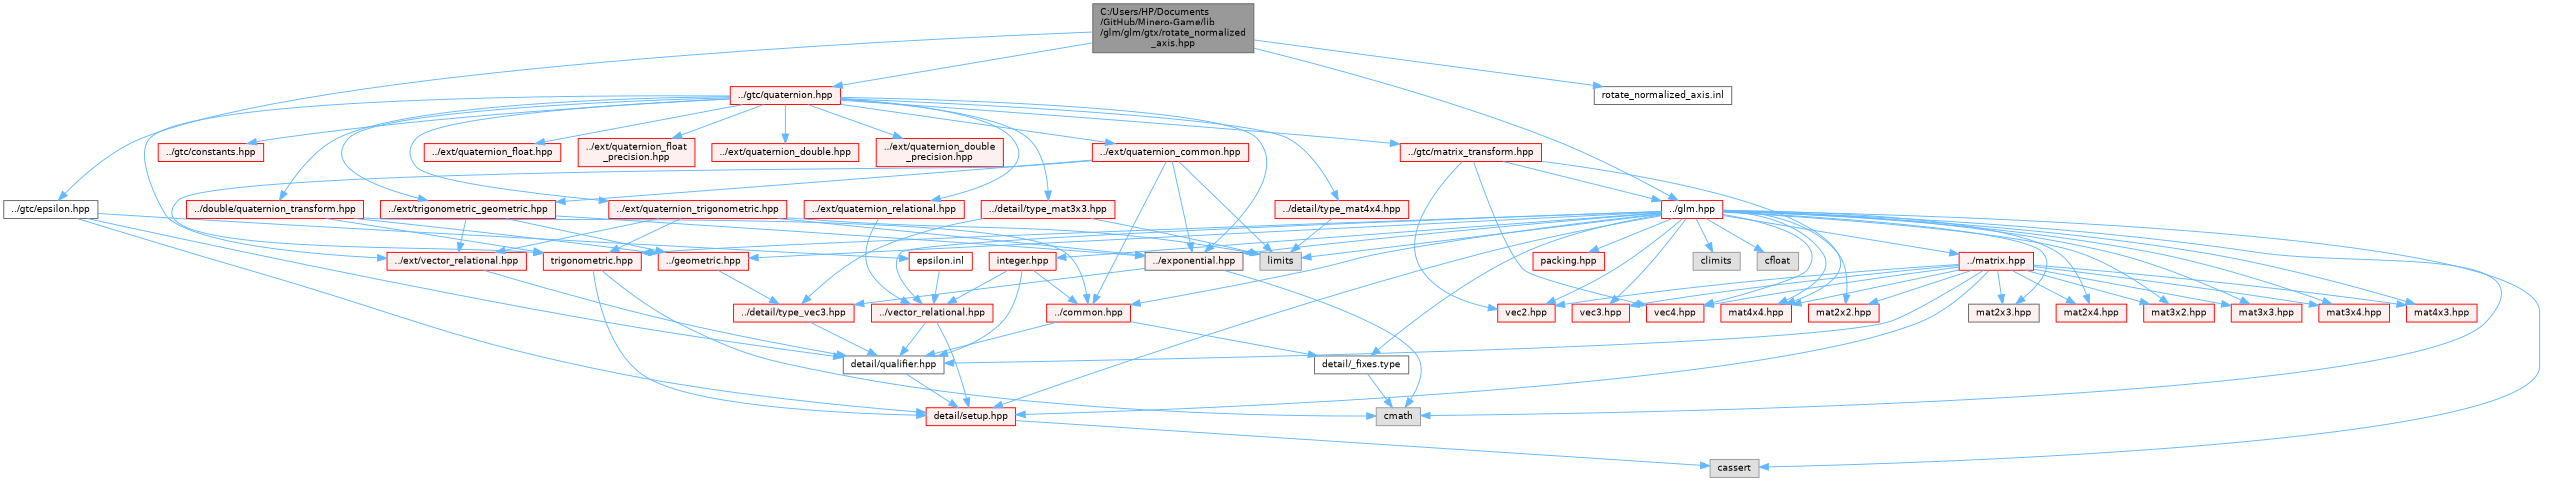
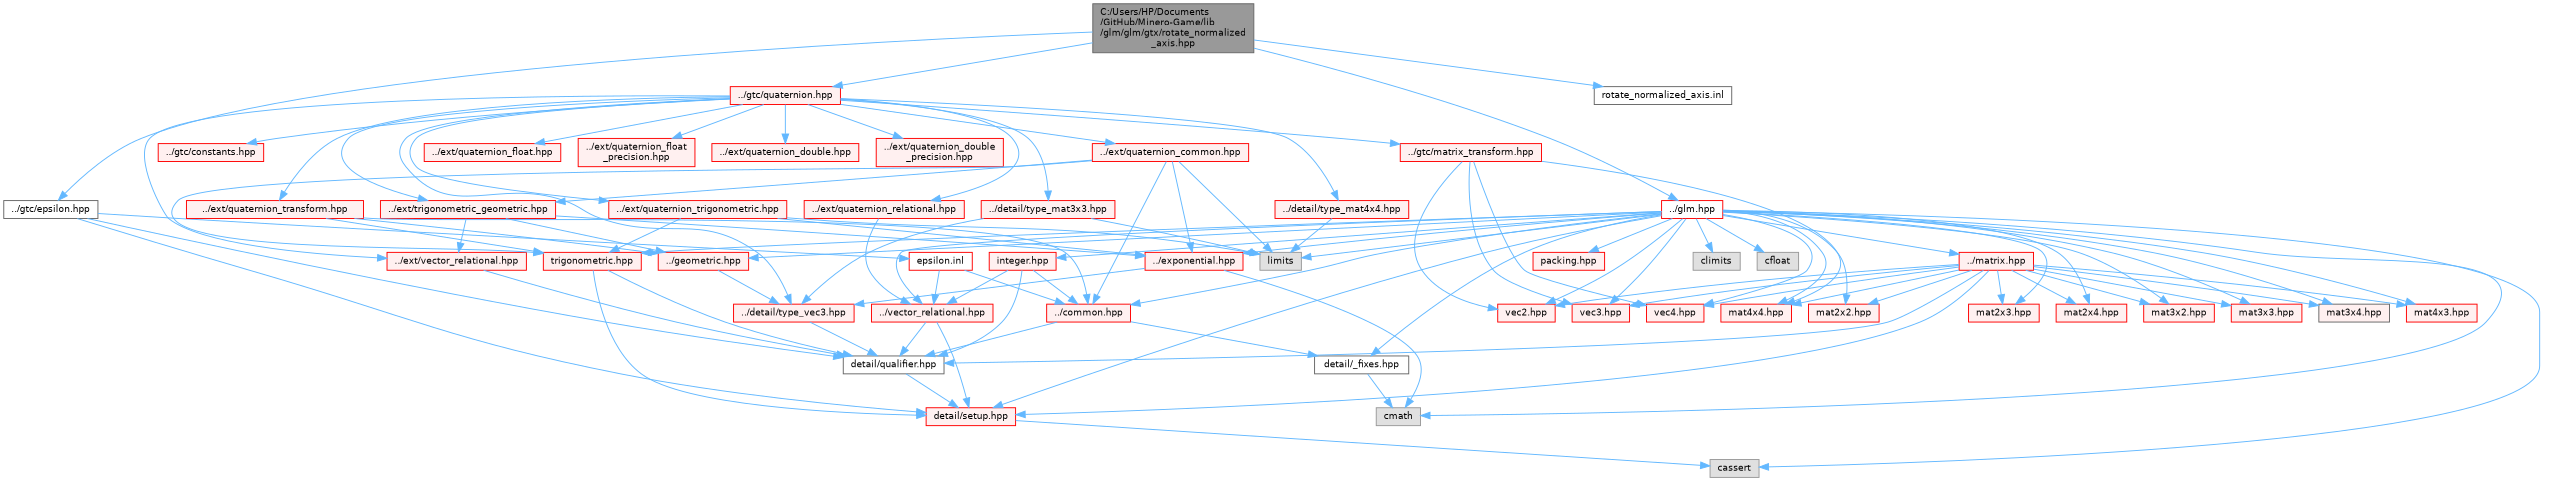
edge "../gtc/quaternion.hpp" -> "../exponential.hpp": now "../gtc/quaternion.hpp" -> "../detail/type_vec3.hpp"
edge "../gtc/matrix_transform.hpp" -> "../glm.hpp": now "../gtc/matrix_transform.hpp" -> "vec3.hpp"
node "../double/quaternion_transform.hpp": label "../double/quaternion_transform.hpp" -> "../ext/quaternion_transform.hpp"
edge "../ext/quaternion_trigonometric.hpp" -> "../ext/vector_relational.hpp": removed
node "../exponential.hpp": color grey40 -> red
edge "epsilon.inl" -> "../common.hpp": added
node "mat2x3.hpp": color grey40 -> red
node "mat3x4.hpp": color red -> grey40
node "detail/_fixes.type": label "detail/_fixes.type" -> "detail/_fixes.hpp"
edge "trigonometric.hpp" -> "cmath": now "trigonometric.hpp" -> "detail/qualifier.hpp"
